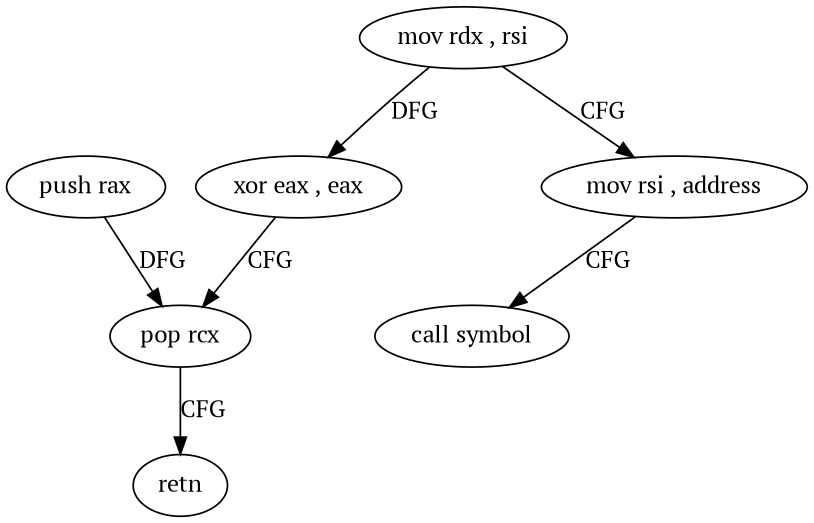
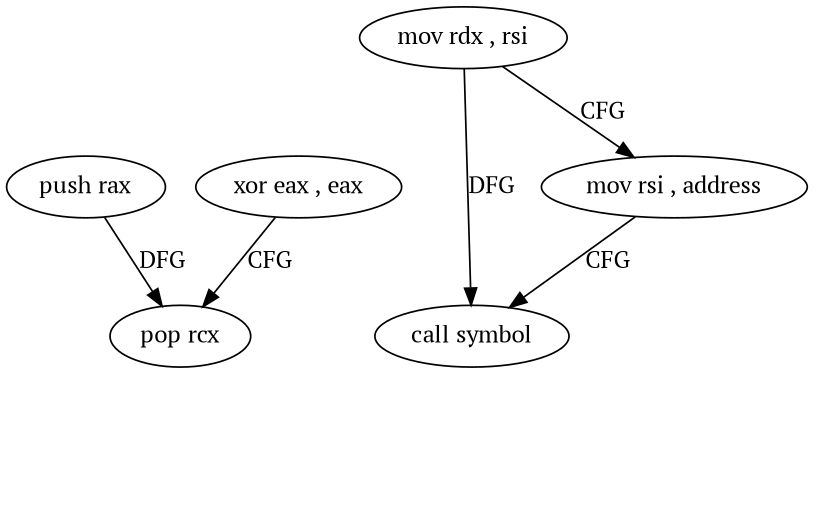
edge "mov rdx , rsi" -> "xor eax , eax": now "mov rdx , rsi" -> "call symbol"
node "retn": removed
